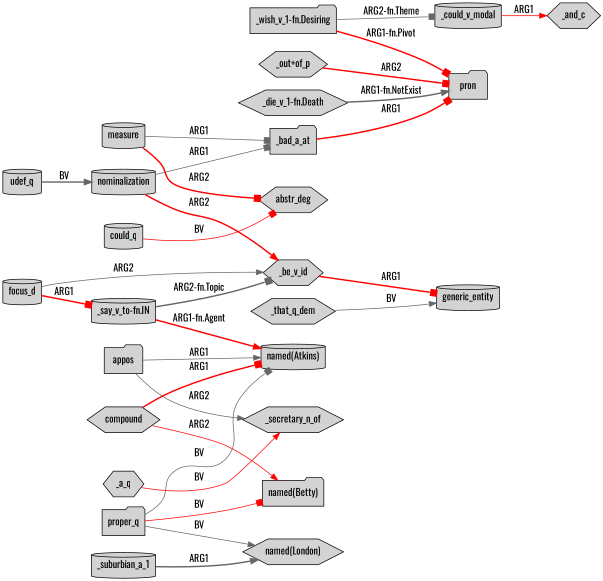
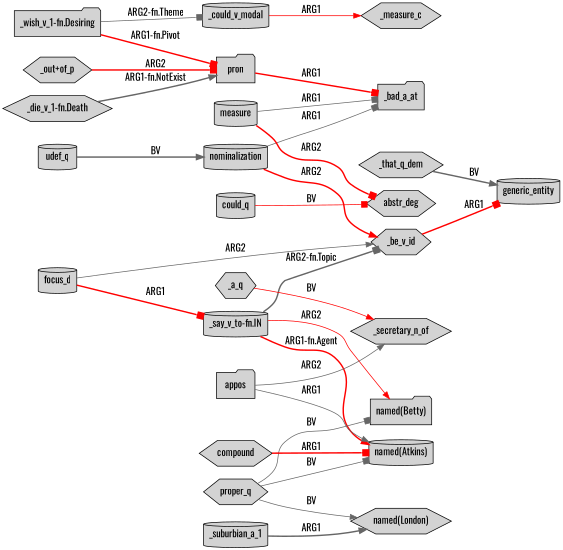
node "_and_c": label "_and_c" -> "_measure_c"
edge "_bad_a_at" -> "pron": reversed
edge "_that_q_dem" -> "generic_entity": style solid -> bold
edge "compound" -> "named(Betty)": now "_say_v_to-fn.IN" -> "named(Betty)"
edge "proper_q" -> "named(Betty)": color red -> gray40
node "proper_q": shape folder -> hexagon
